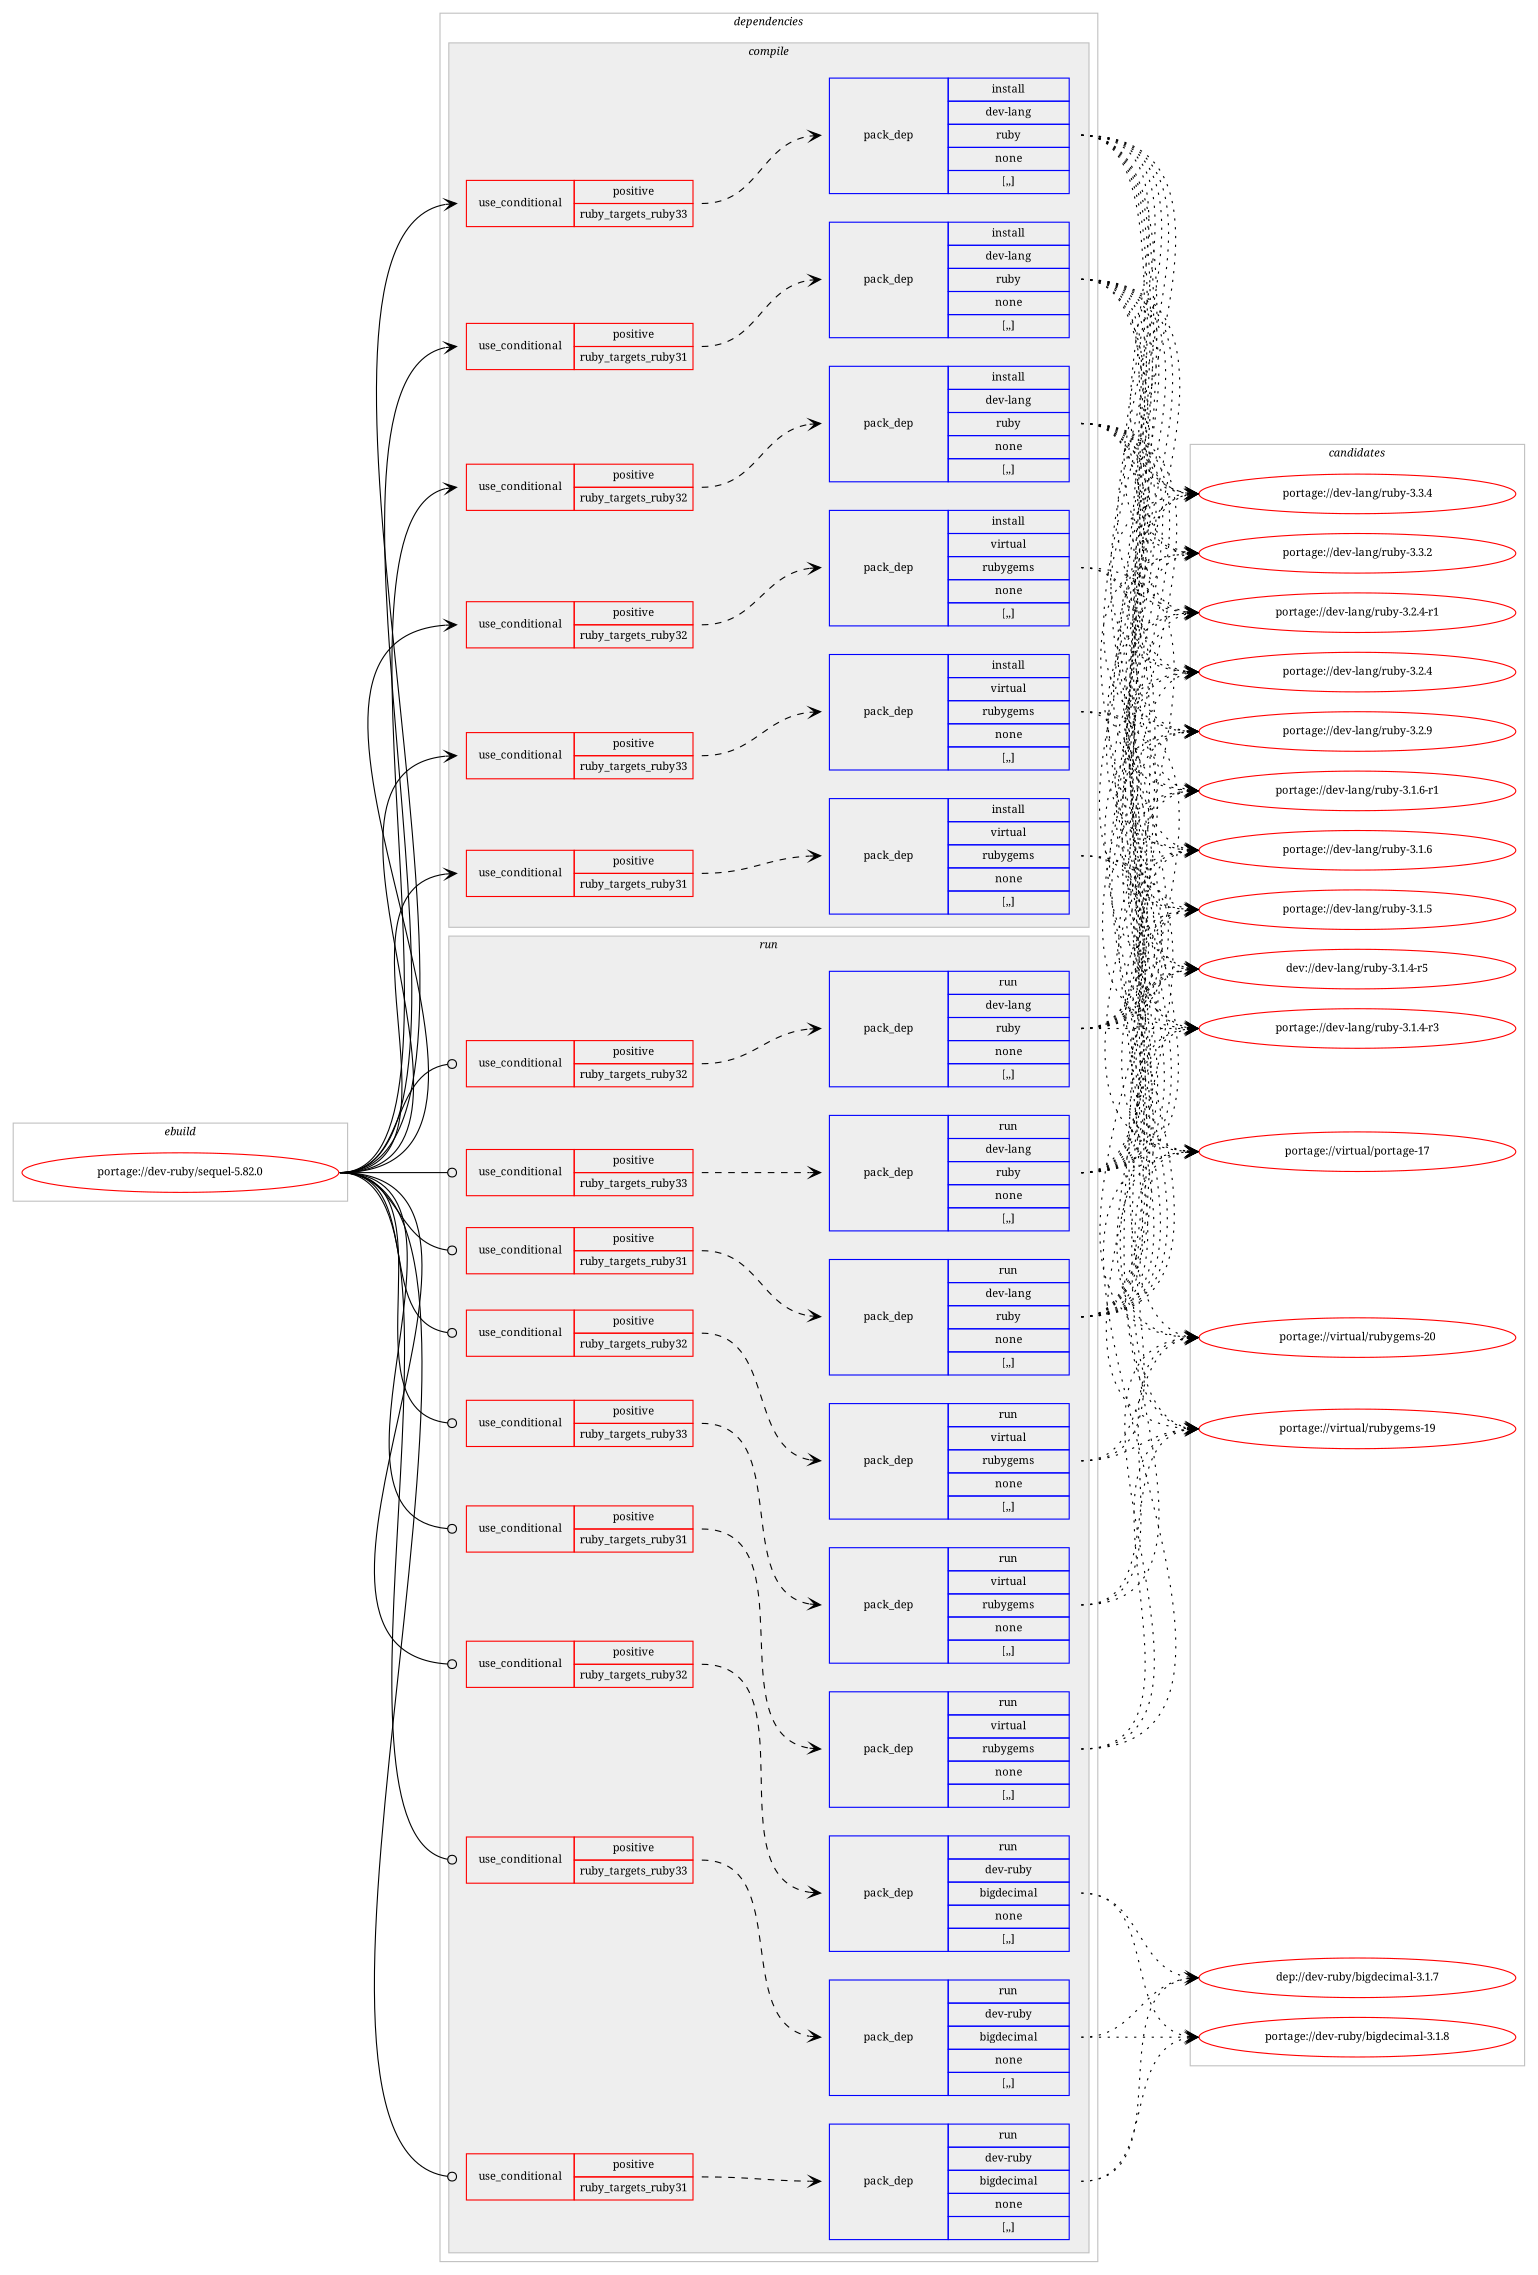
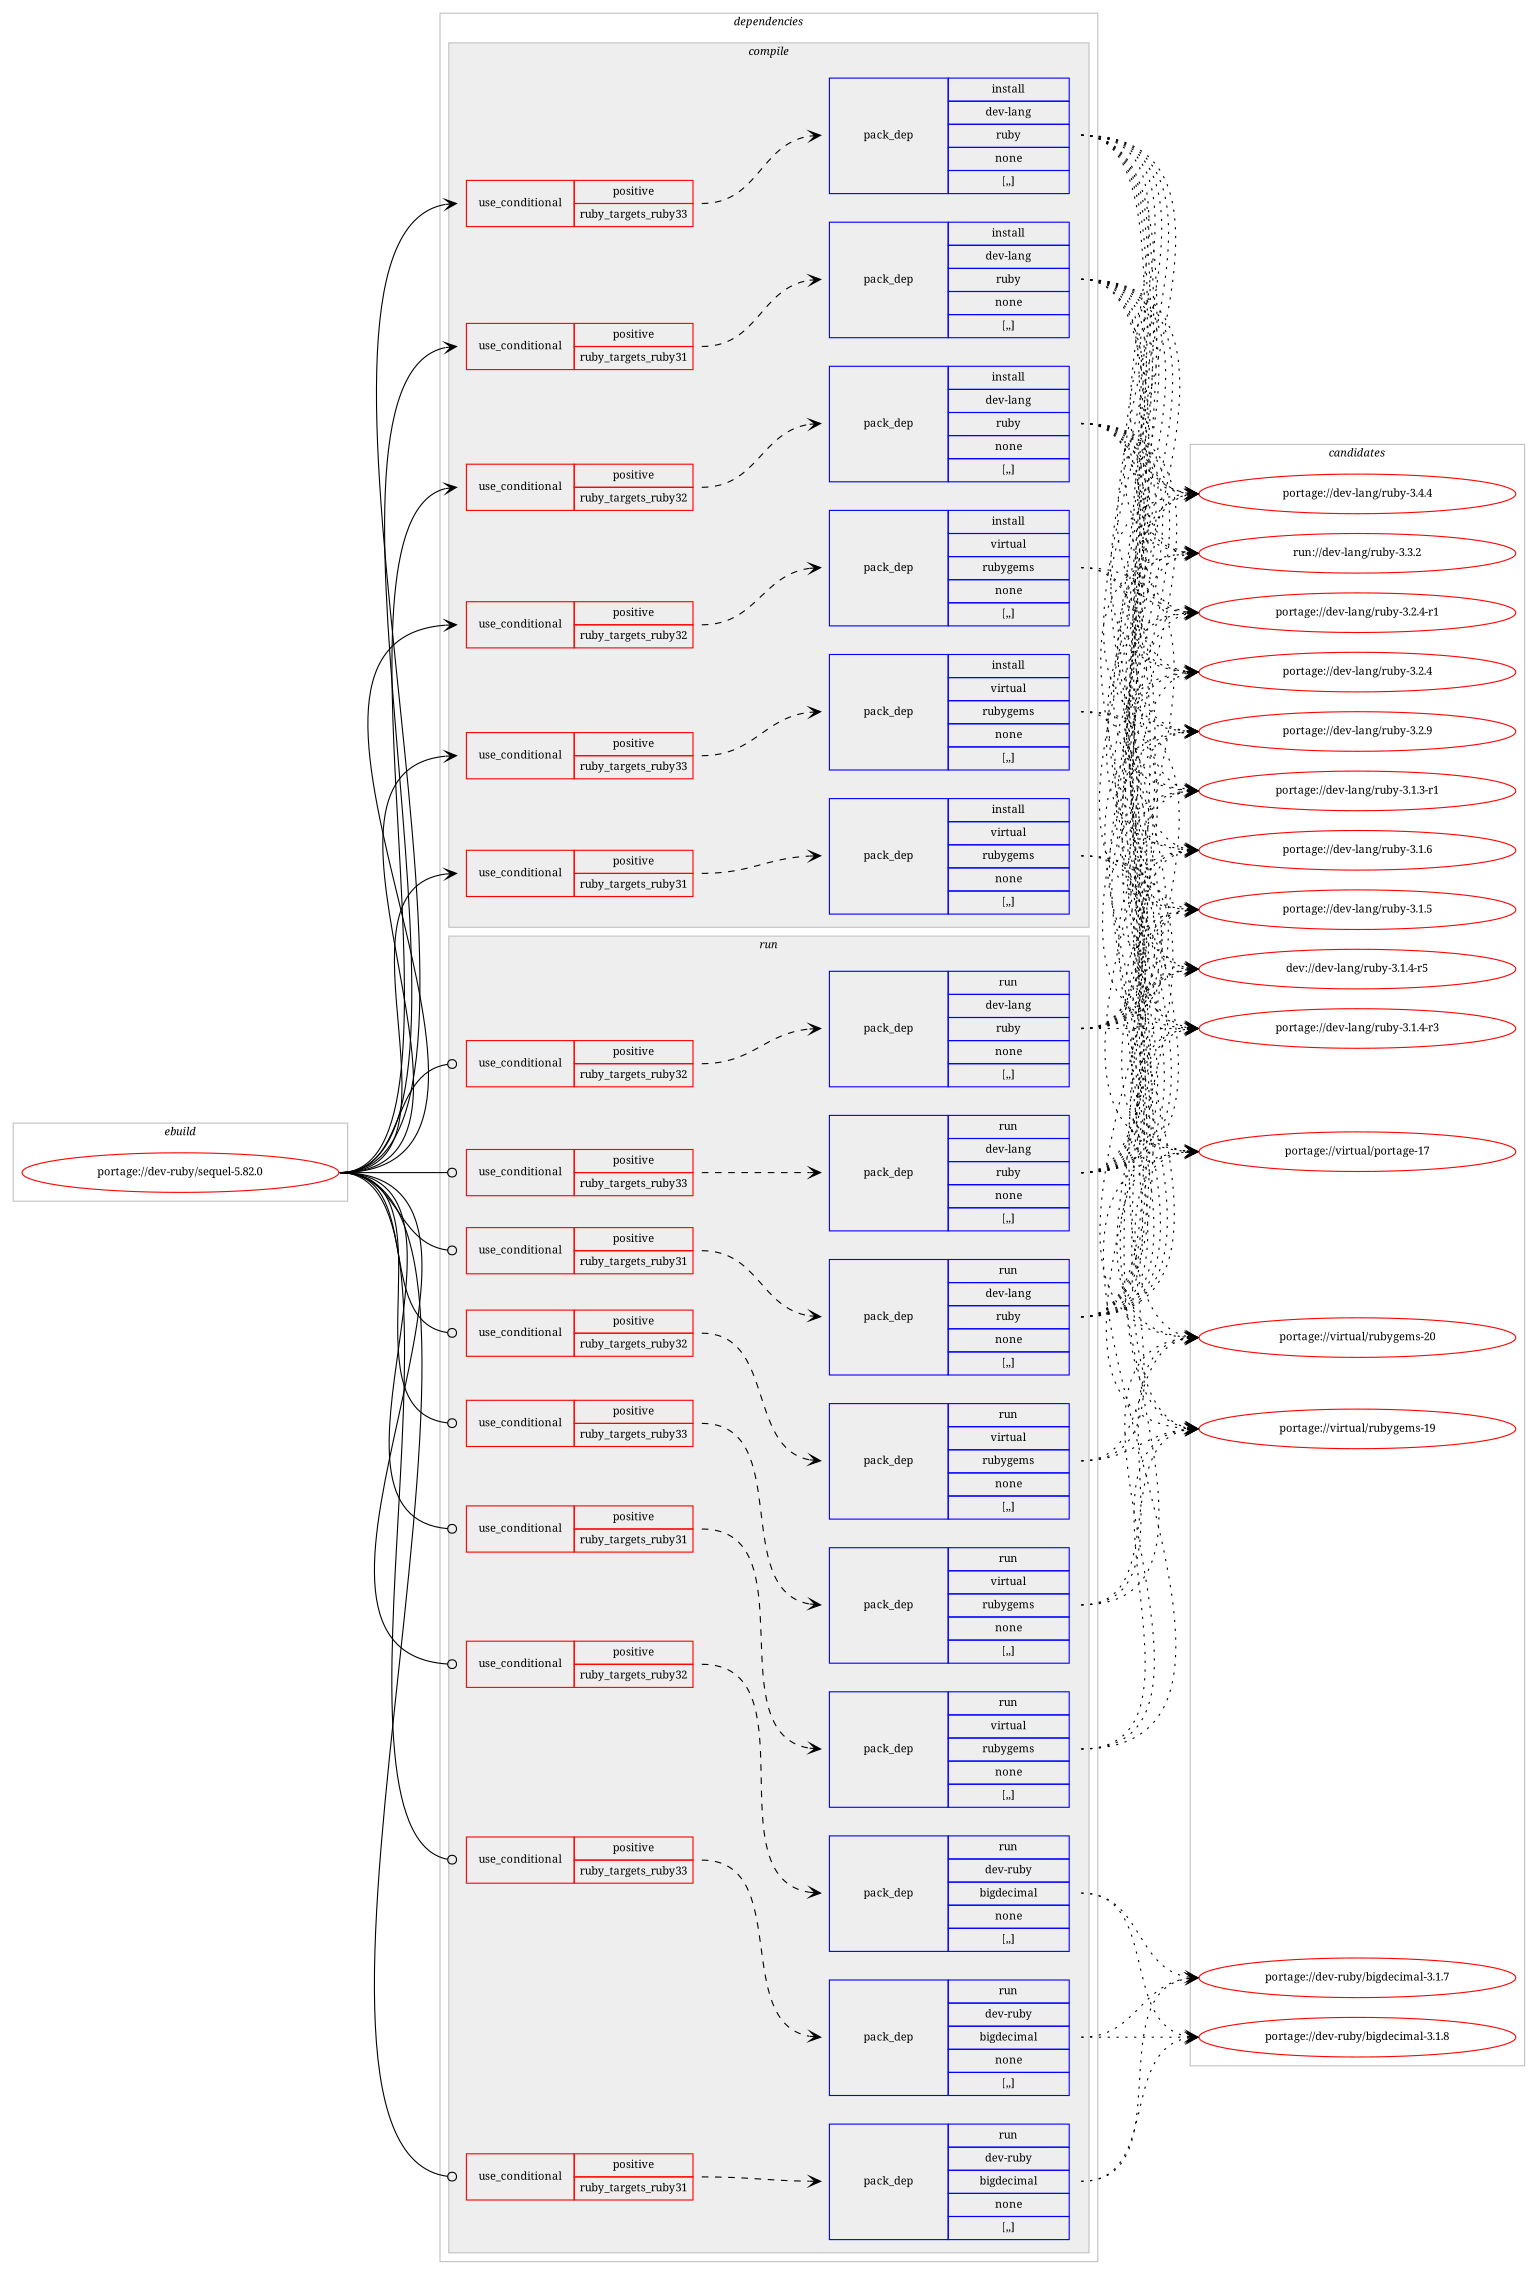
node "portage://dev-lang/ruby-3.3.4": label "portage://dev-lang/ruby-3.3.4" -> "portage://dev-lang/ruby-3.4.4"
node "portage://dev-lang/ruby-3.3.2": label "portage://dev-lang/ruby-3.3.2" -> "run://dev-lang/ruby-3.3.2"
node "portage://dev-lang/ruby-3.1.6-r1": label "portage://dev-lang/ruby-3.1.6-r1" -> "portage://dev-lang/ruby-3.1.3-r1"
node "dep://dev-ruby/bigdecimal-3.1.7": label "dep://dev-ruby/bigdecimal-3.1.7" -> "portage://dev-ruby/bigdecimal-3.1.7"
